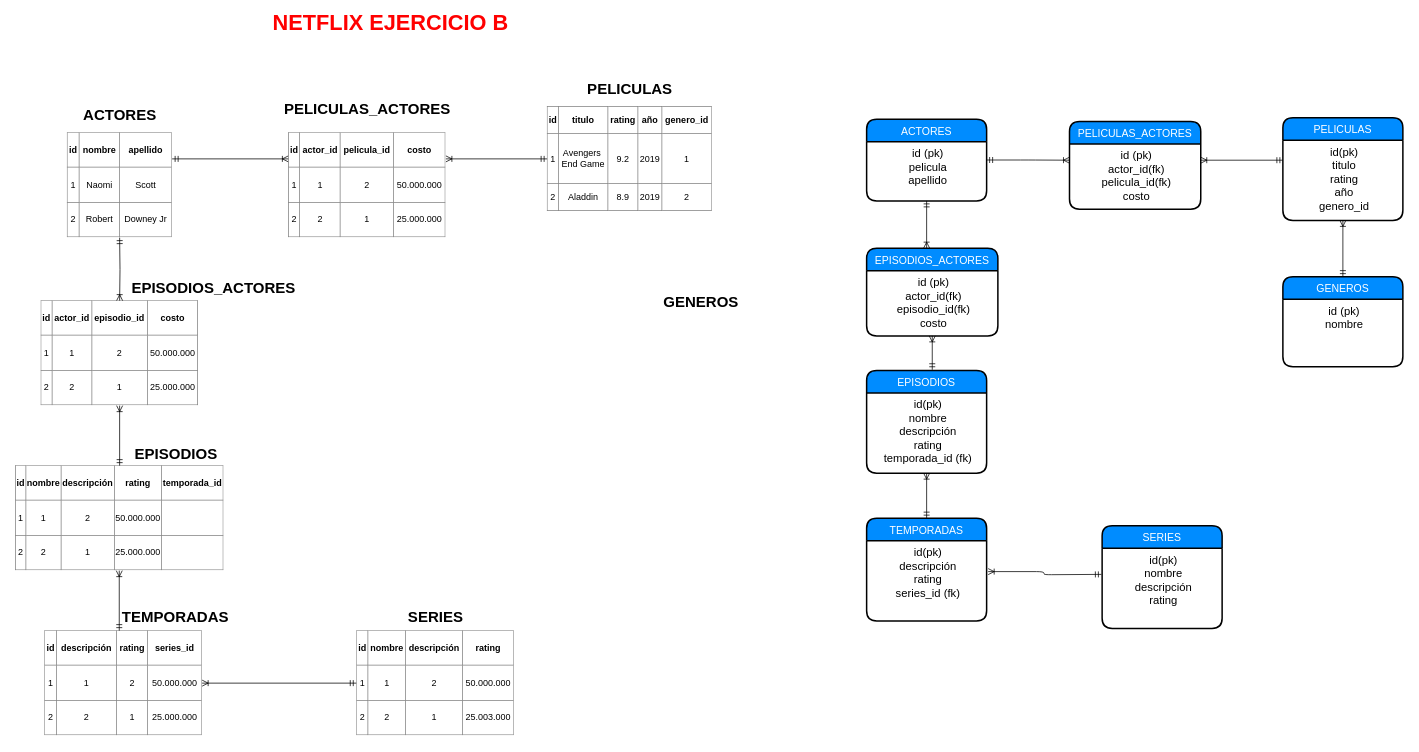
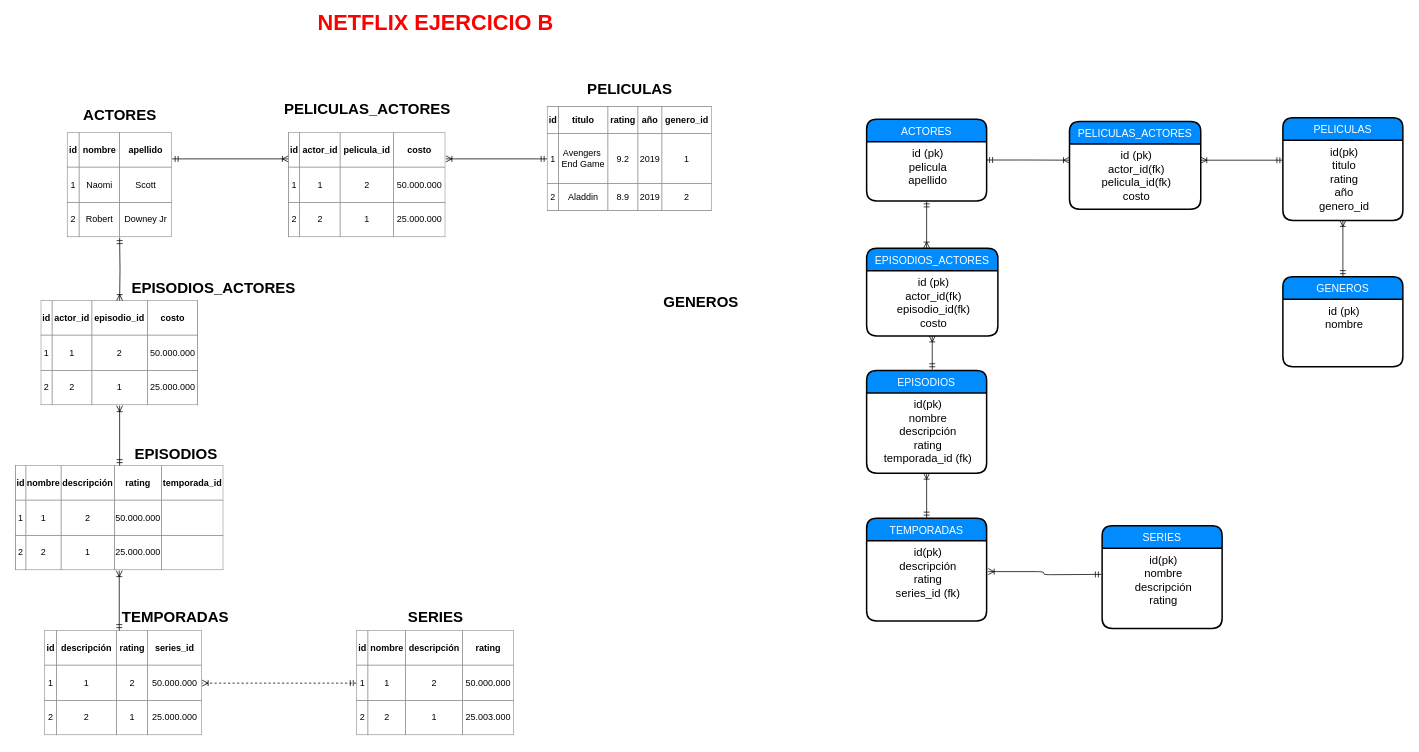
node "NETFLIX EJERCICIO B": moved (390, 23) -> (435, 23)
edge "id descripción rating series_id 1 1 2 50.000.000 2 2 1 25.000.000" -- "id nombre descripción rating 1 1 2 50.000.000 2 2 1 25.003.000": style solid -> dashed
